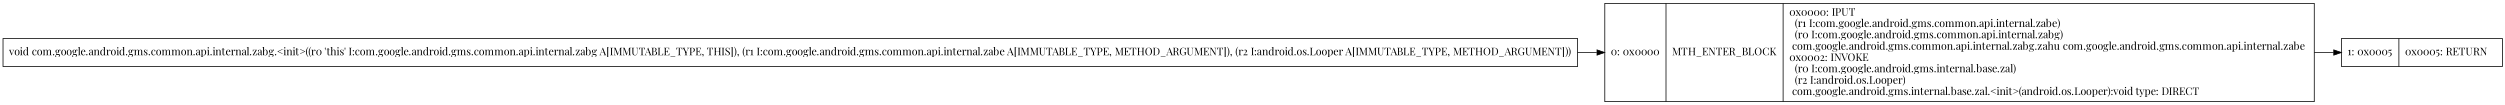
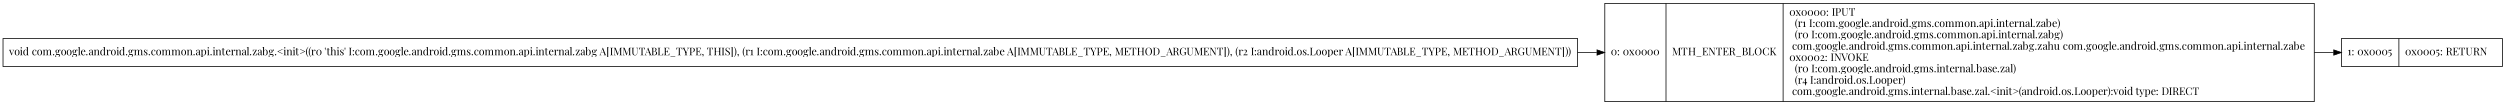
node "0: 0x0000": text "(r2 I:android.os.Looper)" -> "(r4 I:android.os.Looper)"
